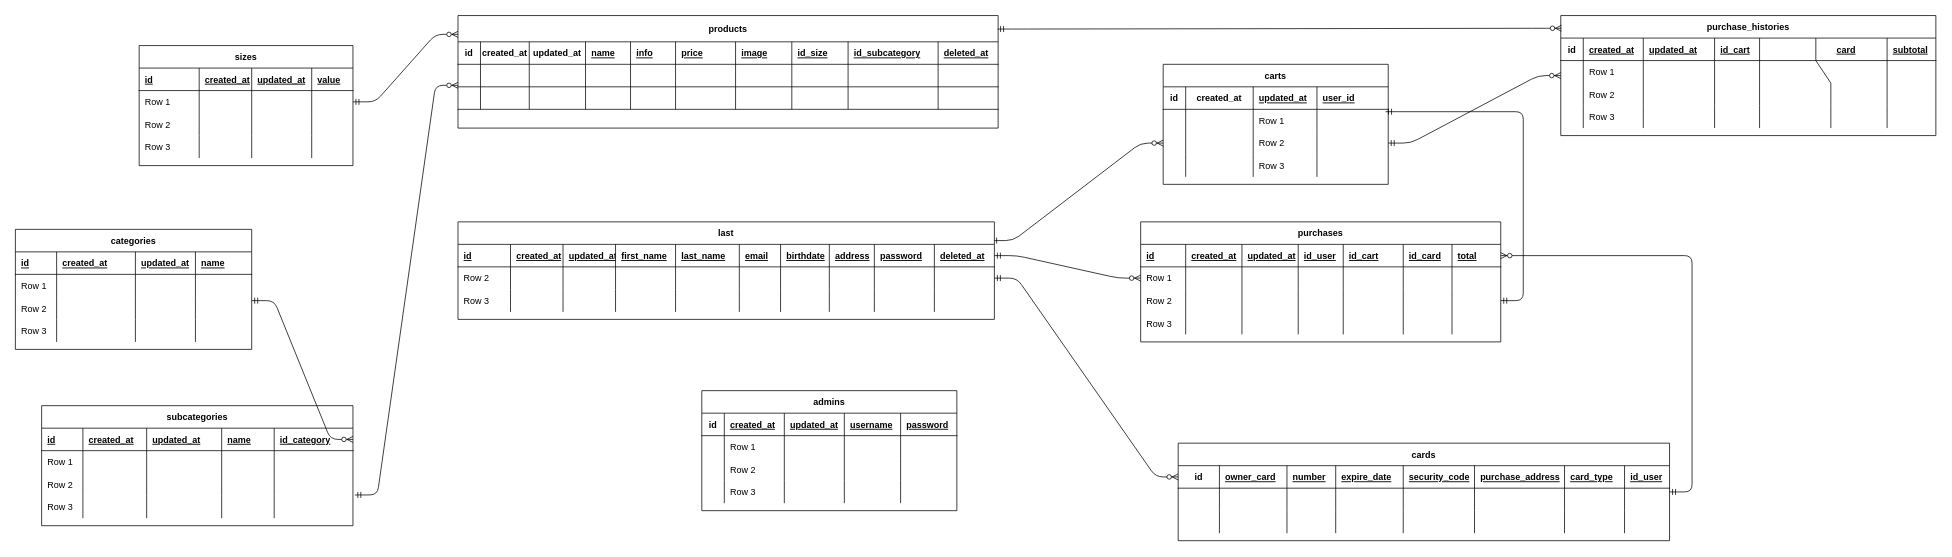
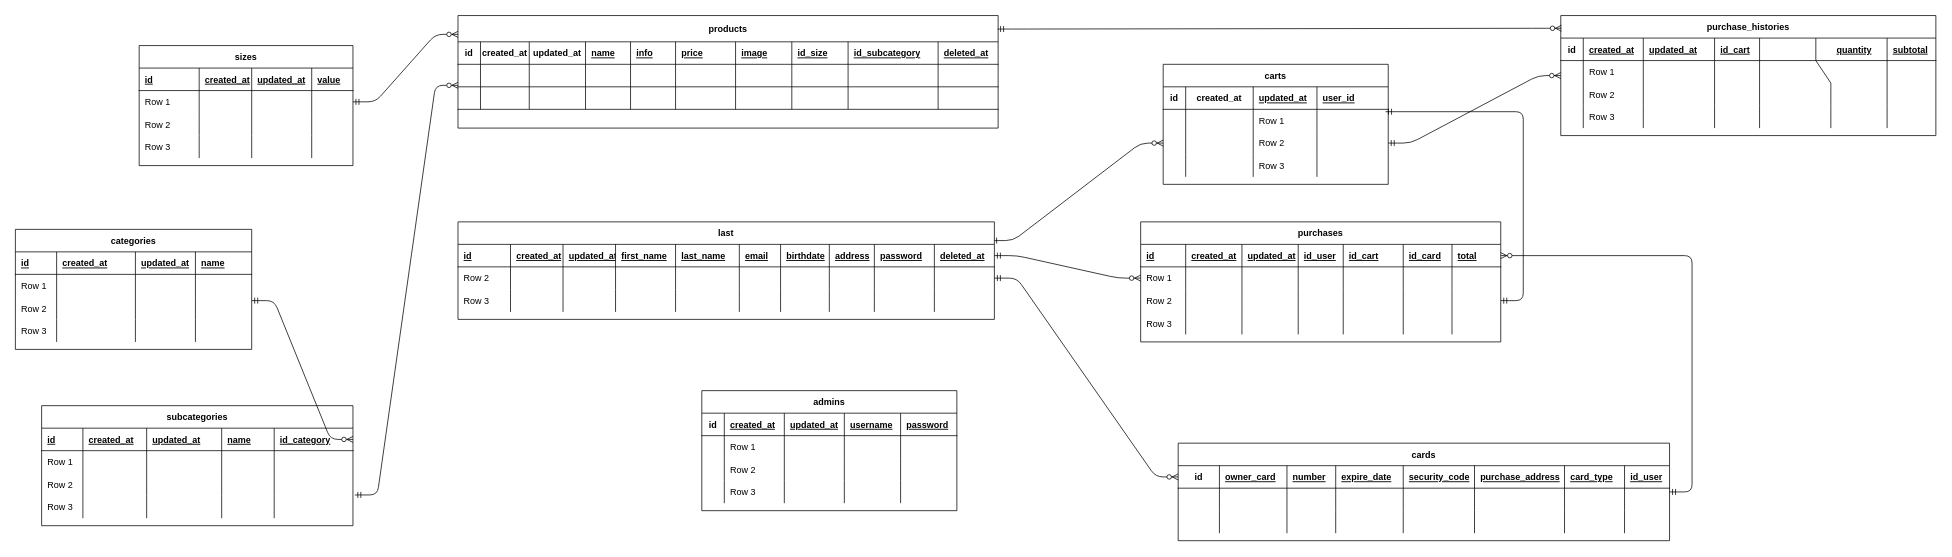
node "card": label "card" -> "quantity"
